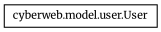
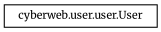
node "cyberweb.model.user.User": label "cyberweb.model.user.User" -> "cyberweb.user.user.User"
